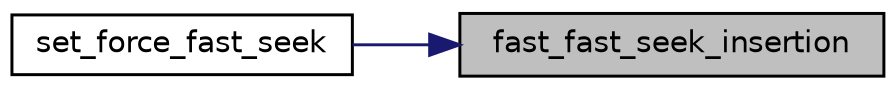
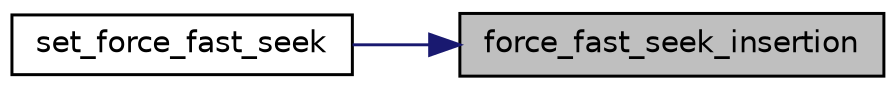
node "fast_fast_seek_insertion": label "fast_fast_seek_insertion" -> "force_fast_seek_insertion"
